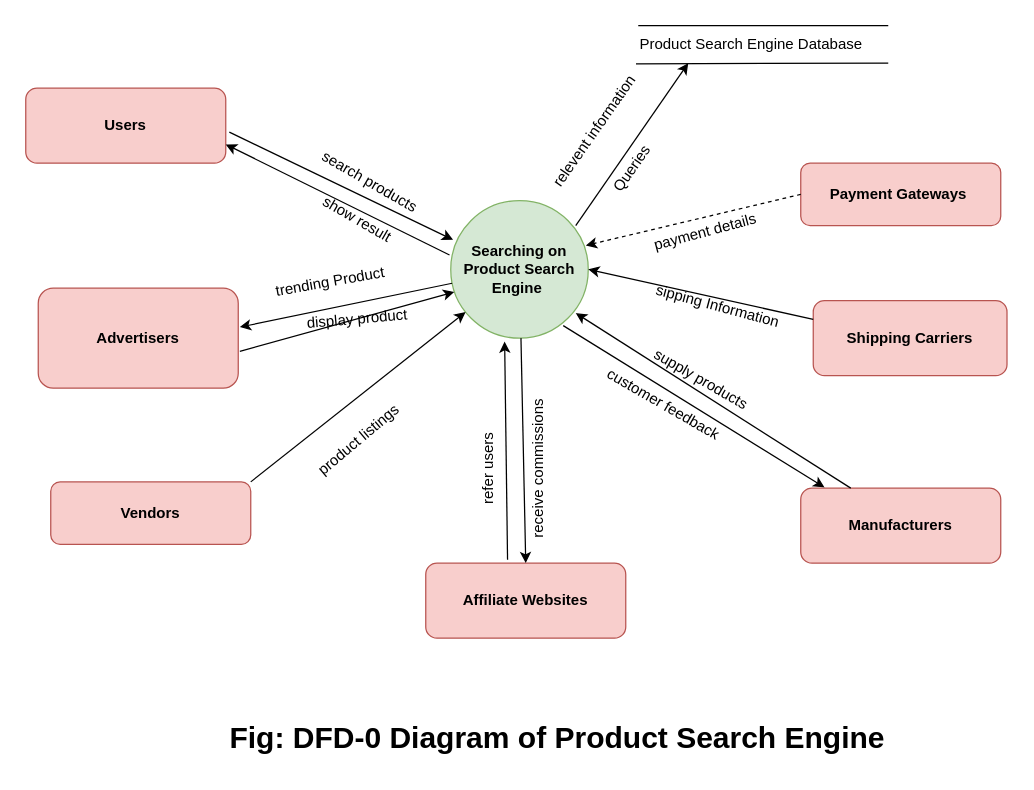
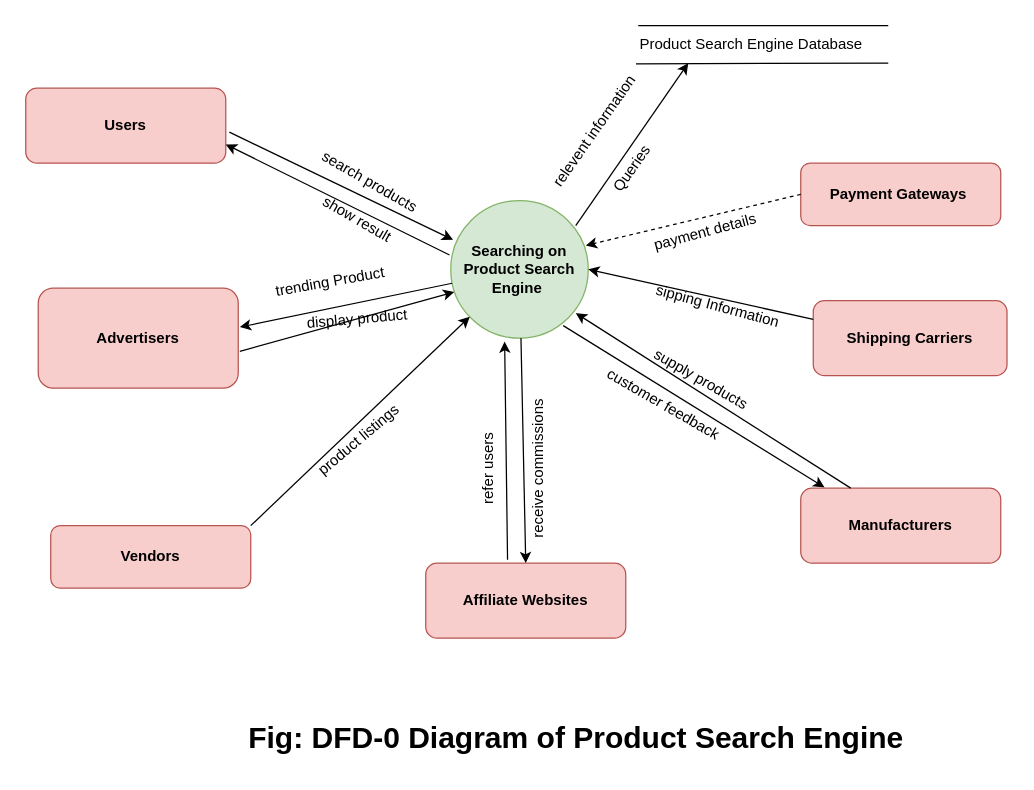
node "Vendors": moved (151, 513) -> (151, 557)
node "Fig: DFD-0 Diagram of Product Search Engine": moved (557, 738) -> (576, 738)
